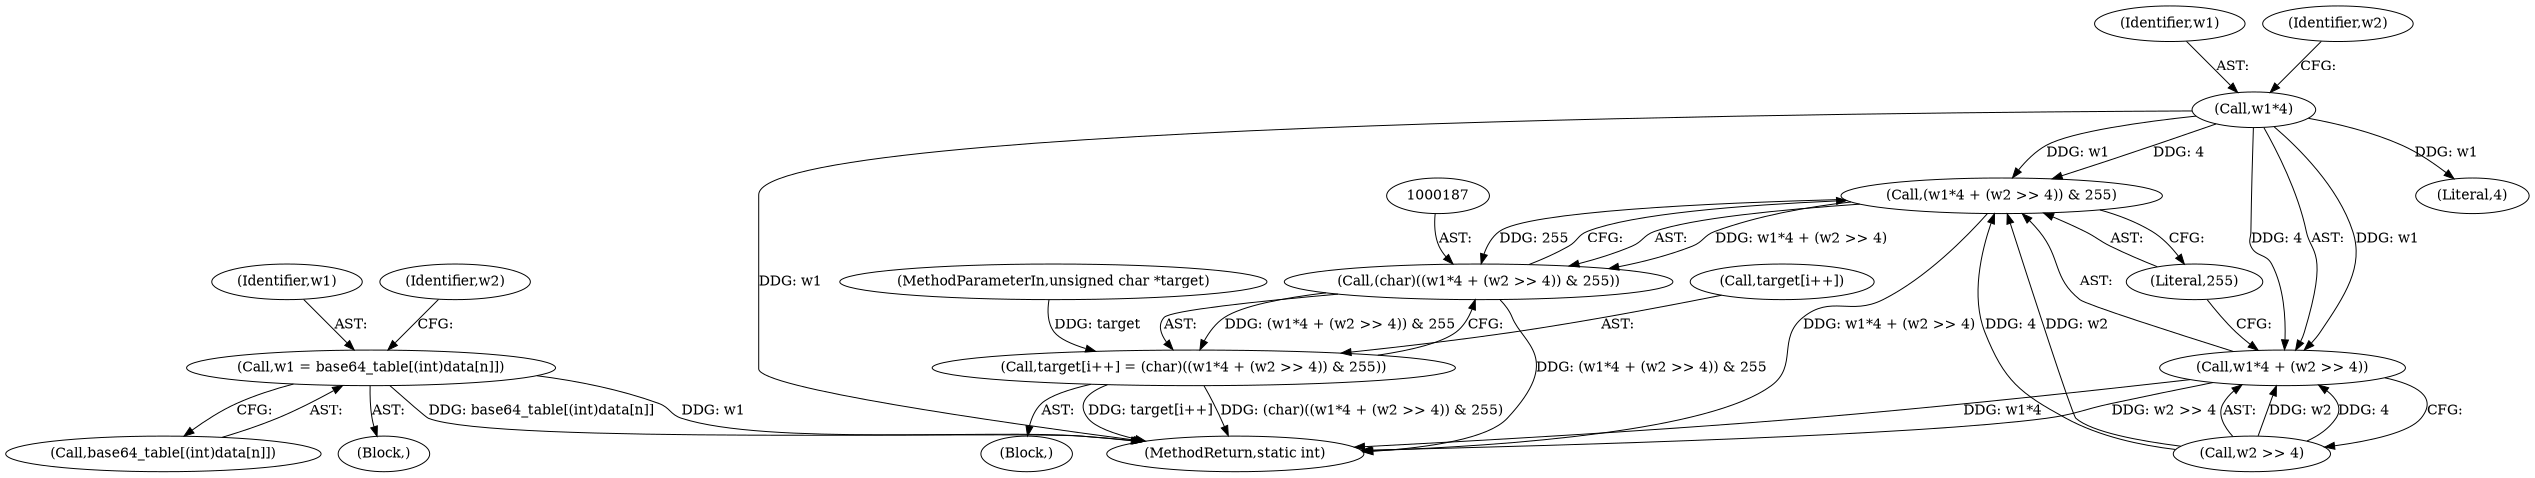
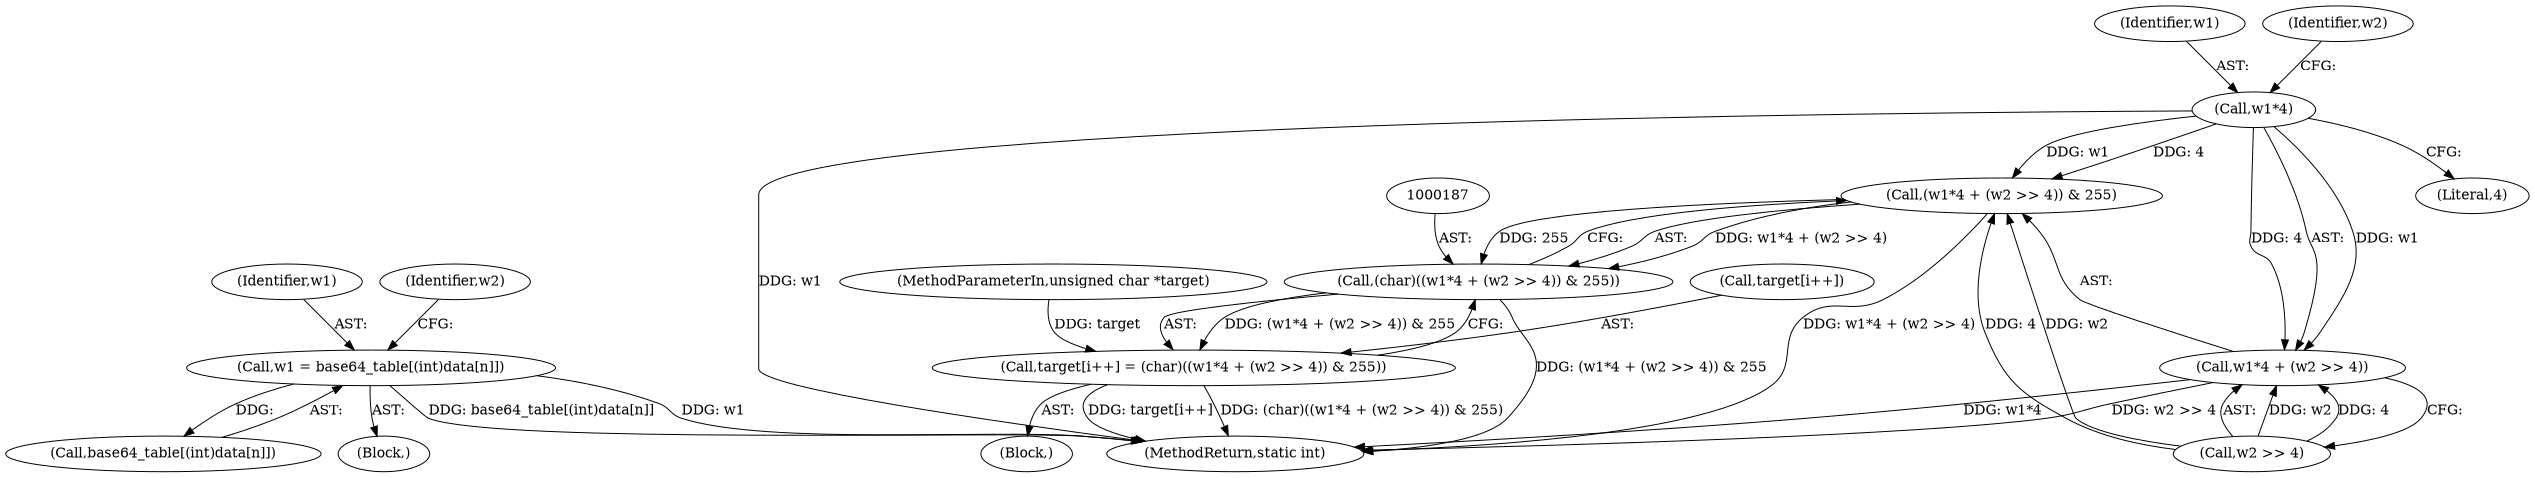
edge "(Call,w1*4)" -> "(Literal,4)": label "DDG: w1" -> "CFG: "
node "(Literal,255)": removed
edge "(Call,w1 = base64_table[(int)data[n]])" -> "(Call,base64_table[(int)data[n]])": label "CFG: " -> "DDG: "
